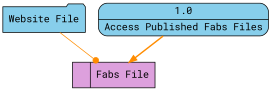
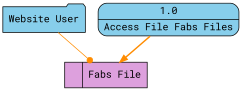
node "Website File": label "Website File" -> "Website User"
node "1.0": text "Access Published Fabs Files" -> "Access File Fabs Files"
